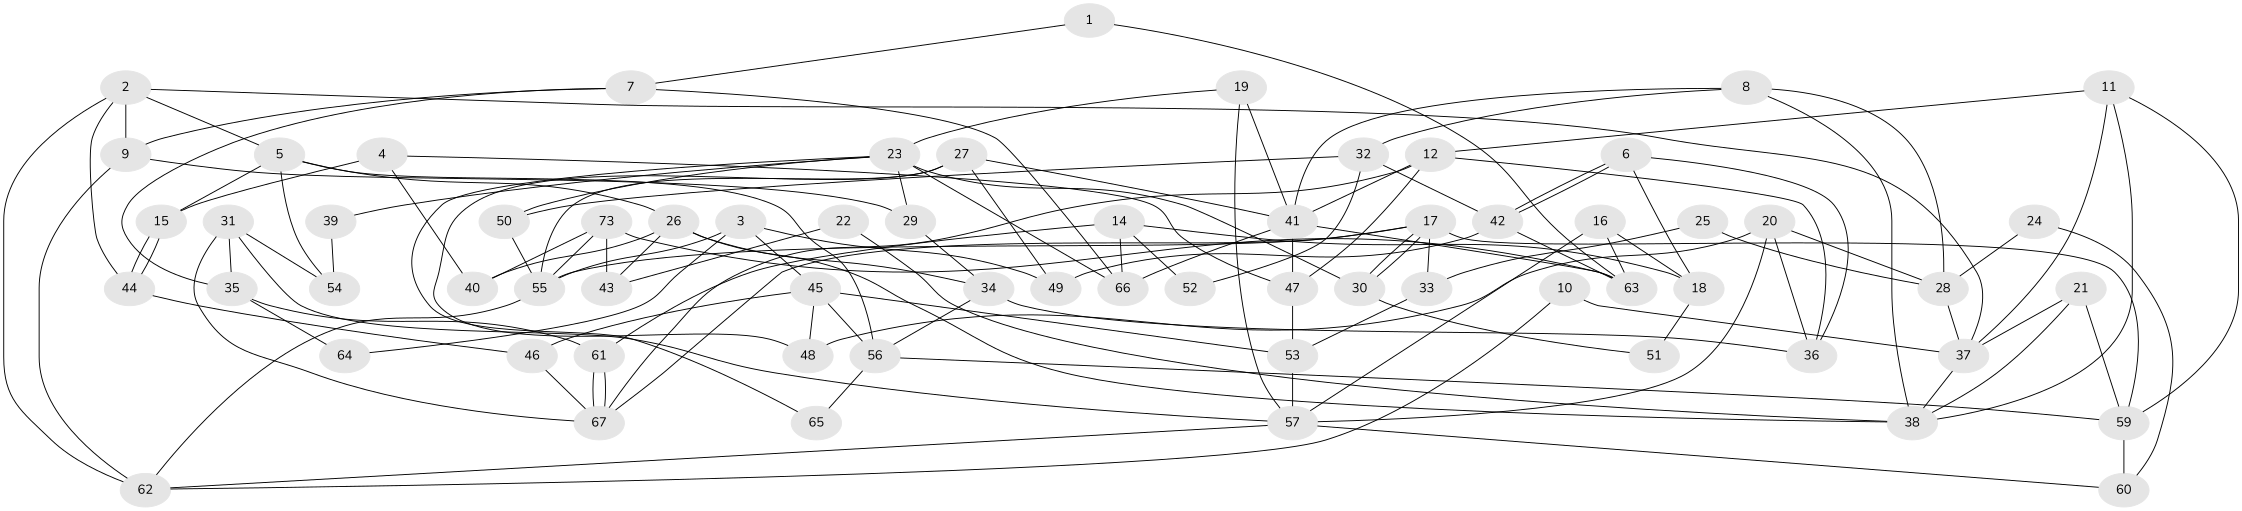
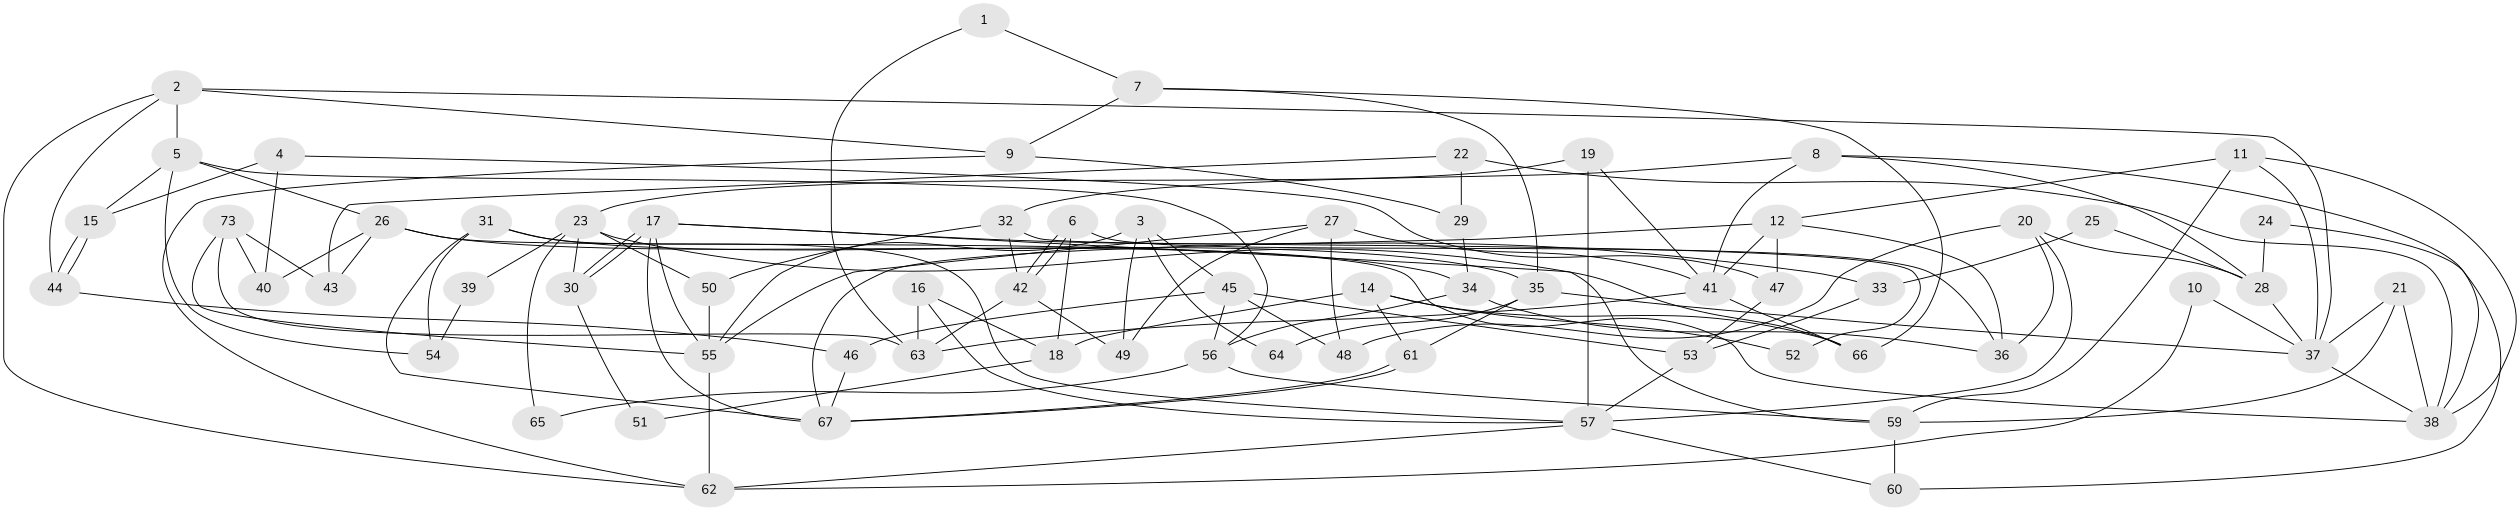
edge "23" -- "29": now "22" -- "29"
edge "41" -- "47": removed
edge "35" -- "37": added
